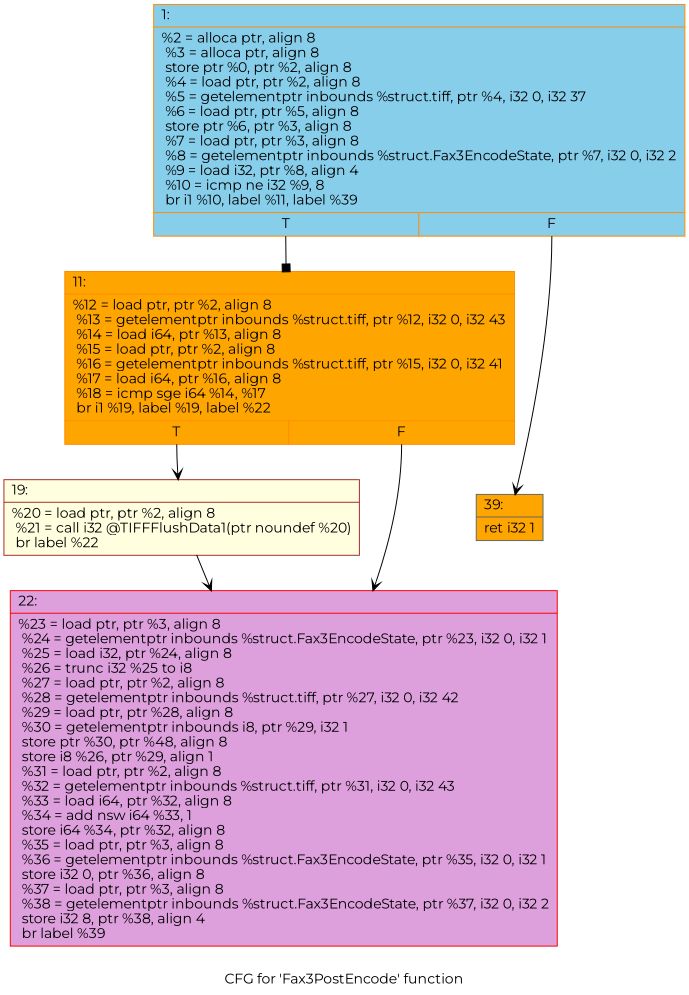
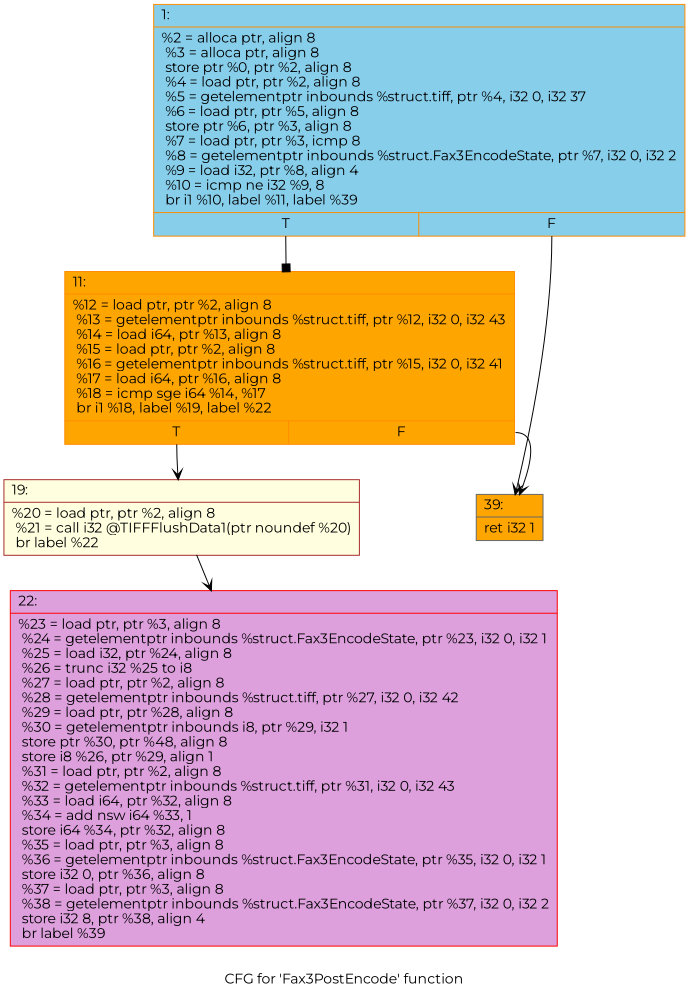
node "1:": text "%7 = load ptr, ptr %3, align 8" -> "%7 = load ptr, ptr %3, icmp 8"
node "11:": text "br i1 %19, label %19, label %22" -> "br i1 %18, label %19, label %22"
edge "11:" -> "22:": now "11:" -> "39:"
